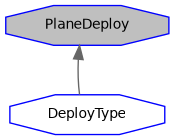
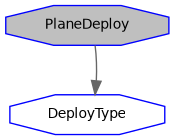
edge "DeployType" -> "PlaneDeploy": reversed
